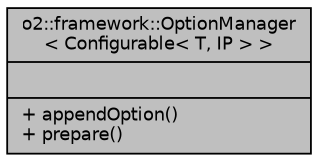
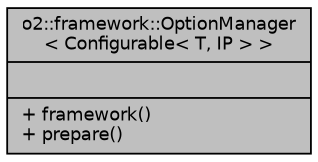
node "o2::framework::OptionManager": text "+ appendOption()" -> "+ framework()"
